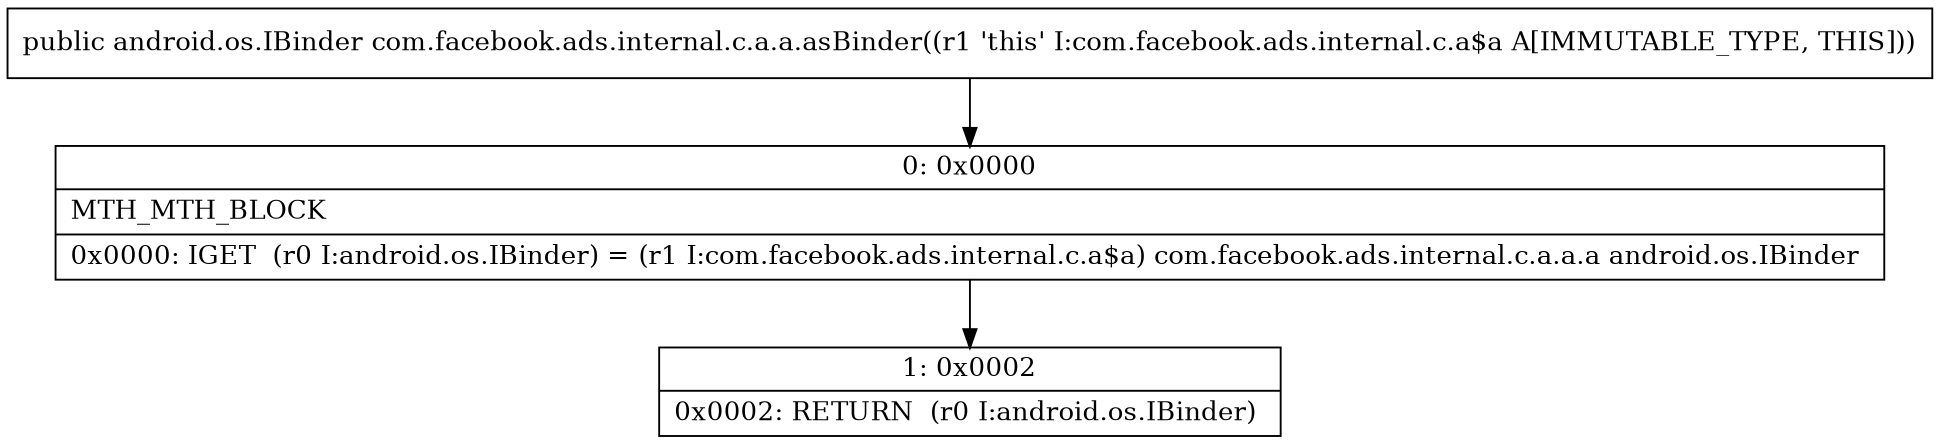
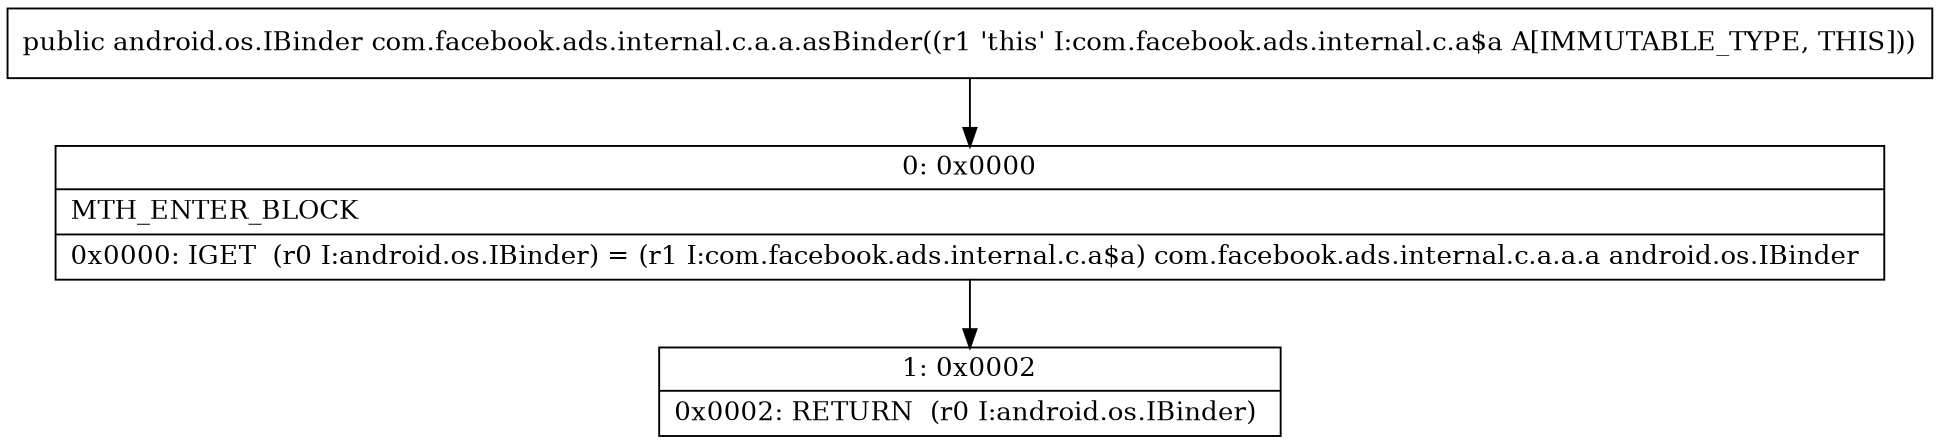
node "0: 0x0000": text "MTH_MTH_BLOCK" -> "MTH_ENTER_BLOCK"
